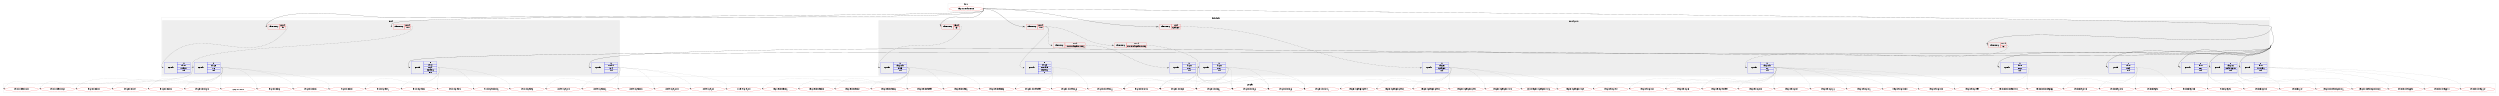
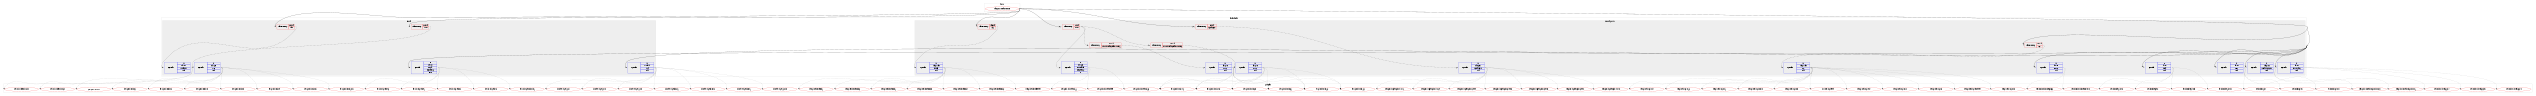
node "sys-devel/make-3.80-r4": added
node "qtmultimedia-gfx/imagemagick-7.0.7.6": label "qtmultimedia-gfx/imagemagick-7.0.7.6" -> "media-gfx/imagemagick-7.0.7.6"
node "media-video/libav-9999": label "media-video/libav-9999" -> "util-video/libav-9999"
node "dev-qt/cmake-5.9.2": label "dev-qt/cmake-5.9.2" -> "dev-qt/qtgui-5.9.2"
